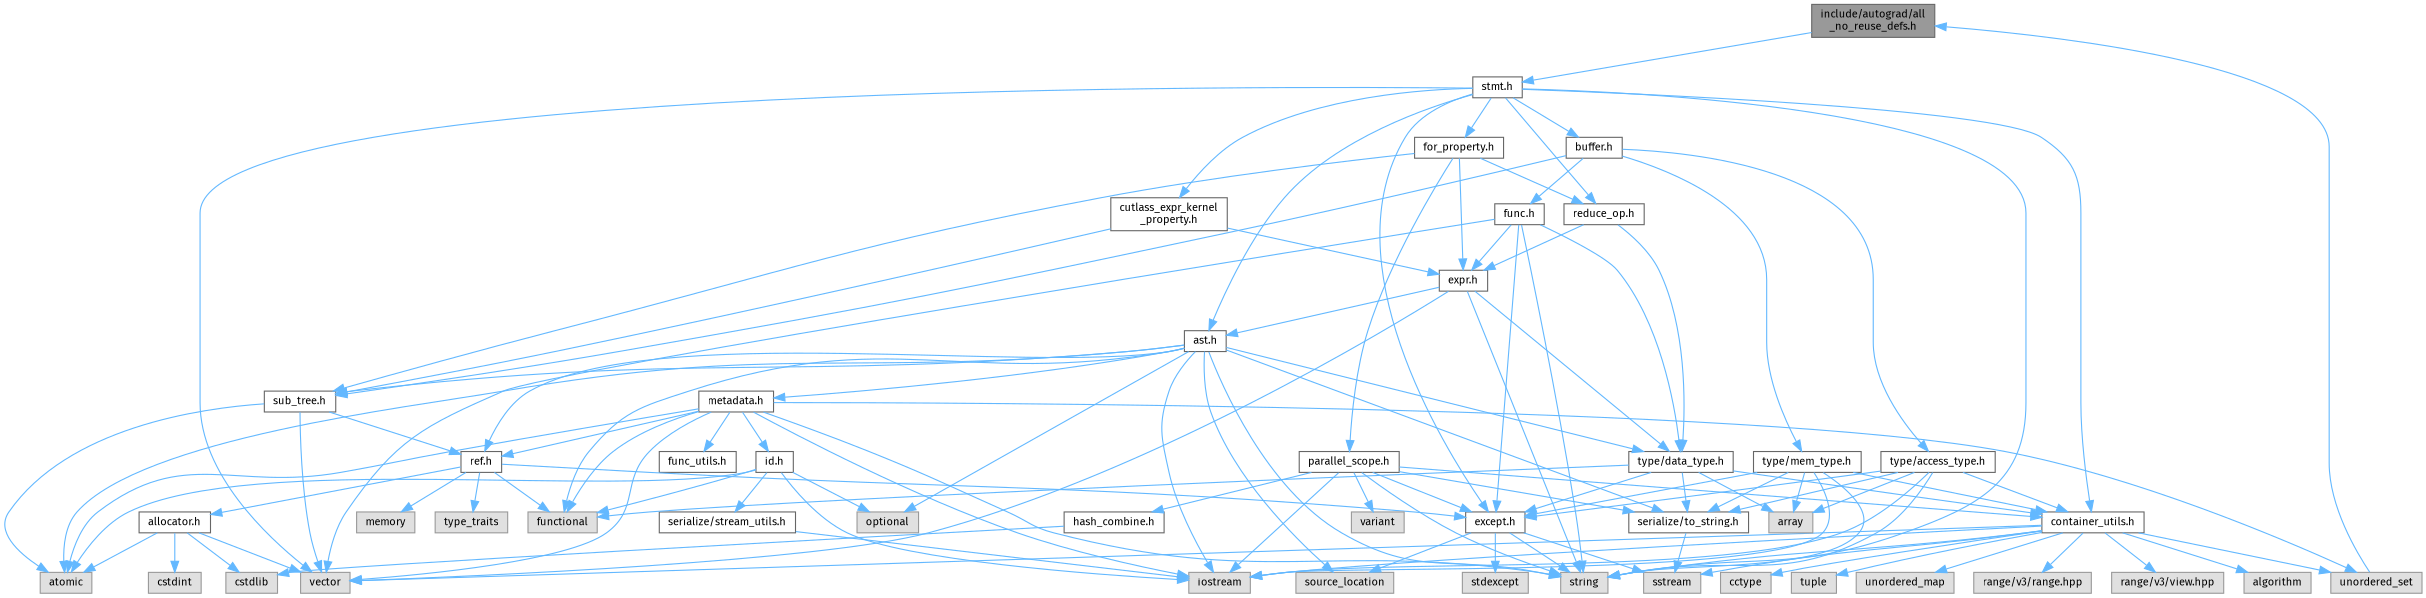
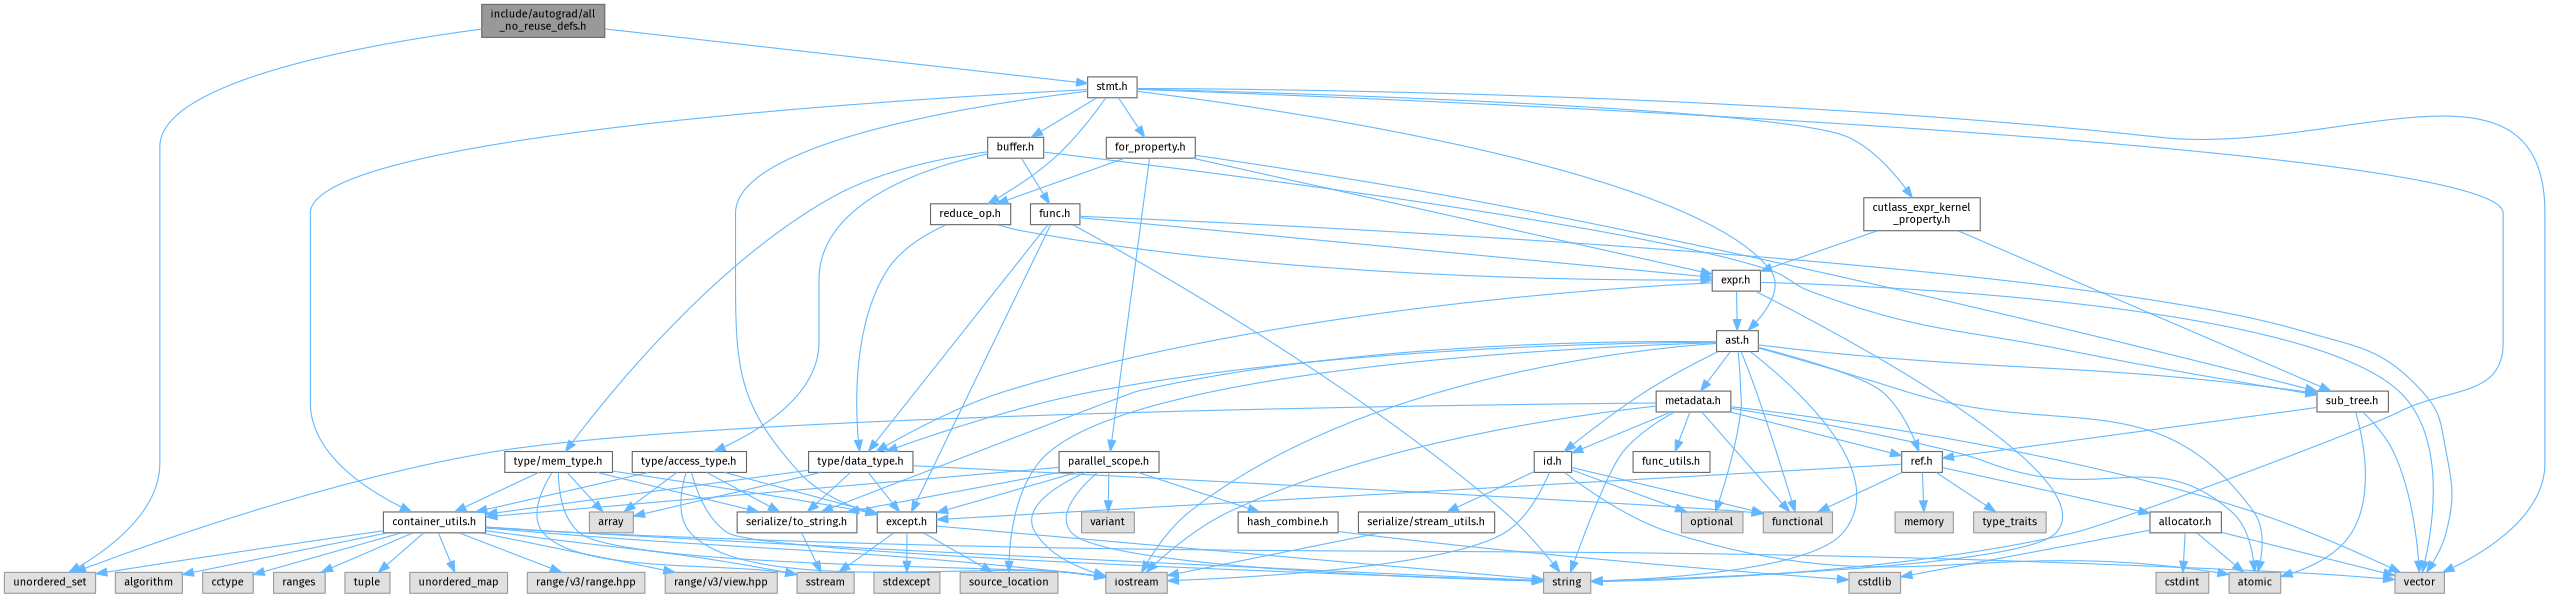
edge "unordered_set" -> "include/autograd/all _no_reuse_defs.h": reversed
edge "ast.h" -> "id.h": added
edge "type/mem_type.h" -> "string": now "type/mem_type.h" -> "sstream"
node "ranges": added
